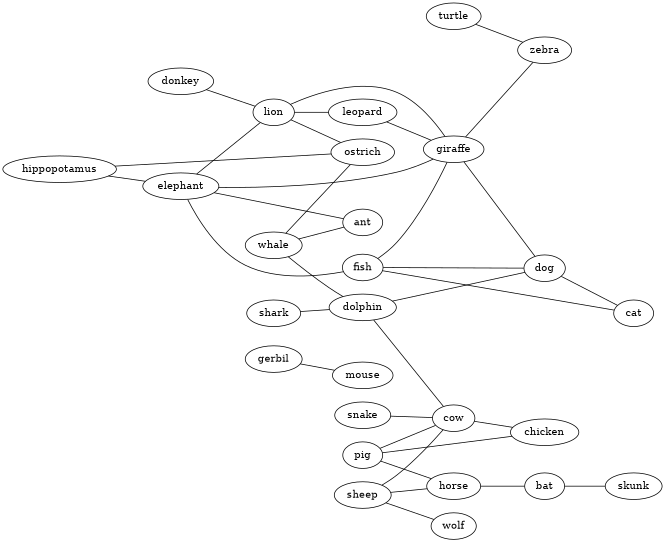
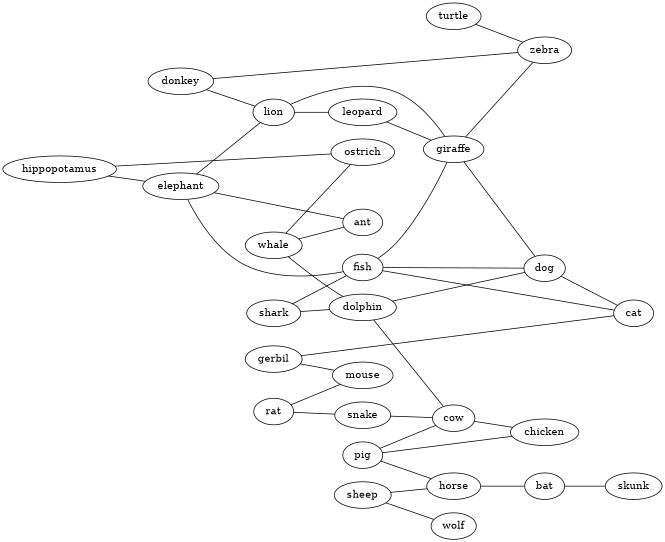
edge "zebra" -- "donkey": added
edge "lion" -- "ostrich": removed
edge "giraffe" -- "elephant": removed
edge "fish" -- "shark": added
edge "cat" -- "gerbil": added
node "rat": added
edge "cow" -- "sheep": removed
